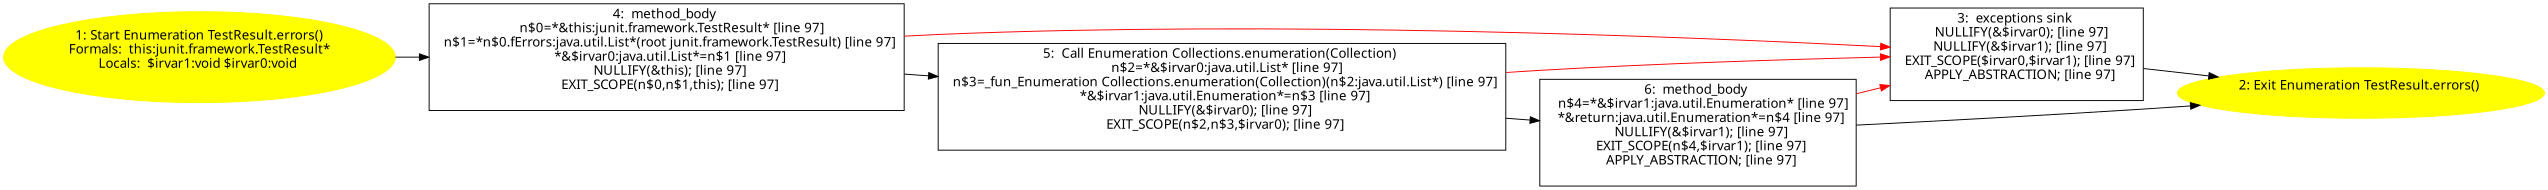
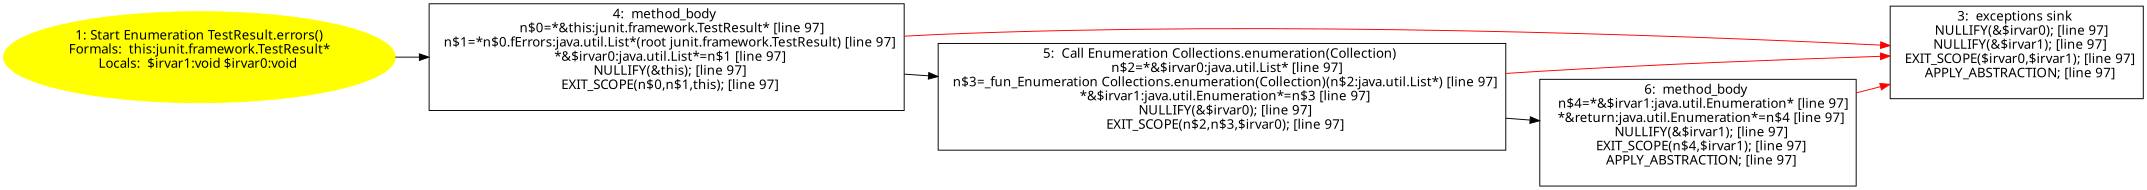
node "2: Exit Enumeration TestResult.errors()": removed
